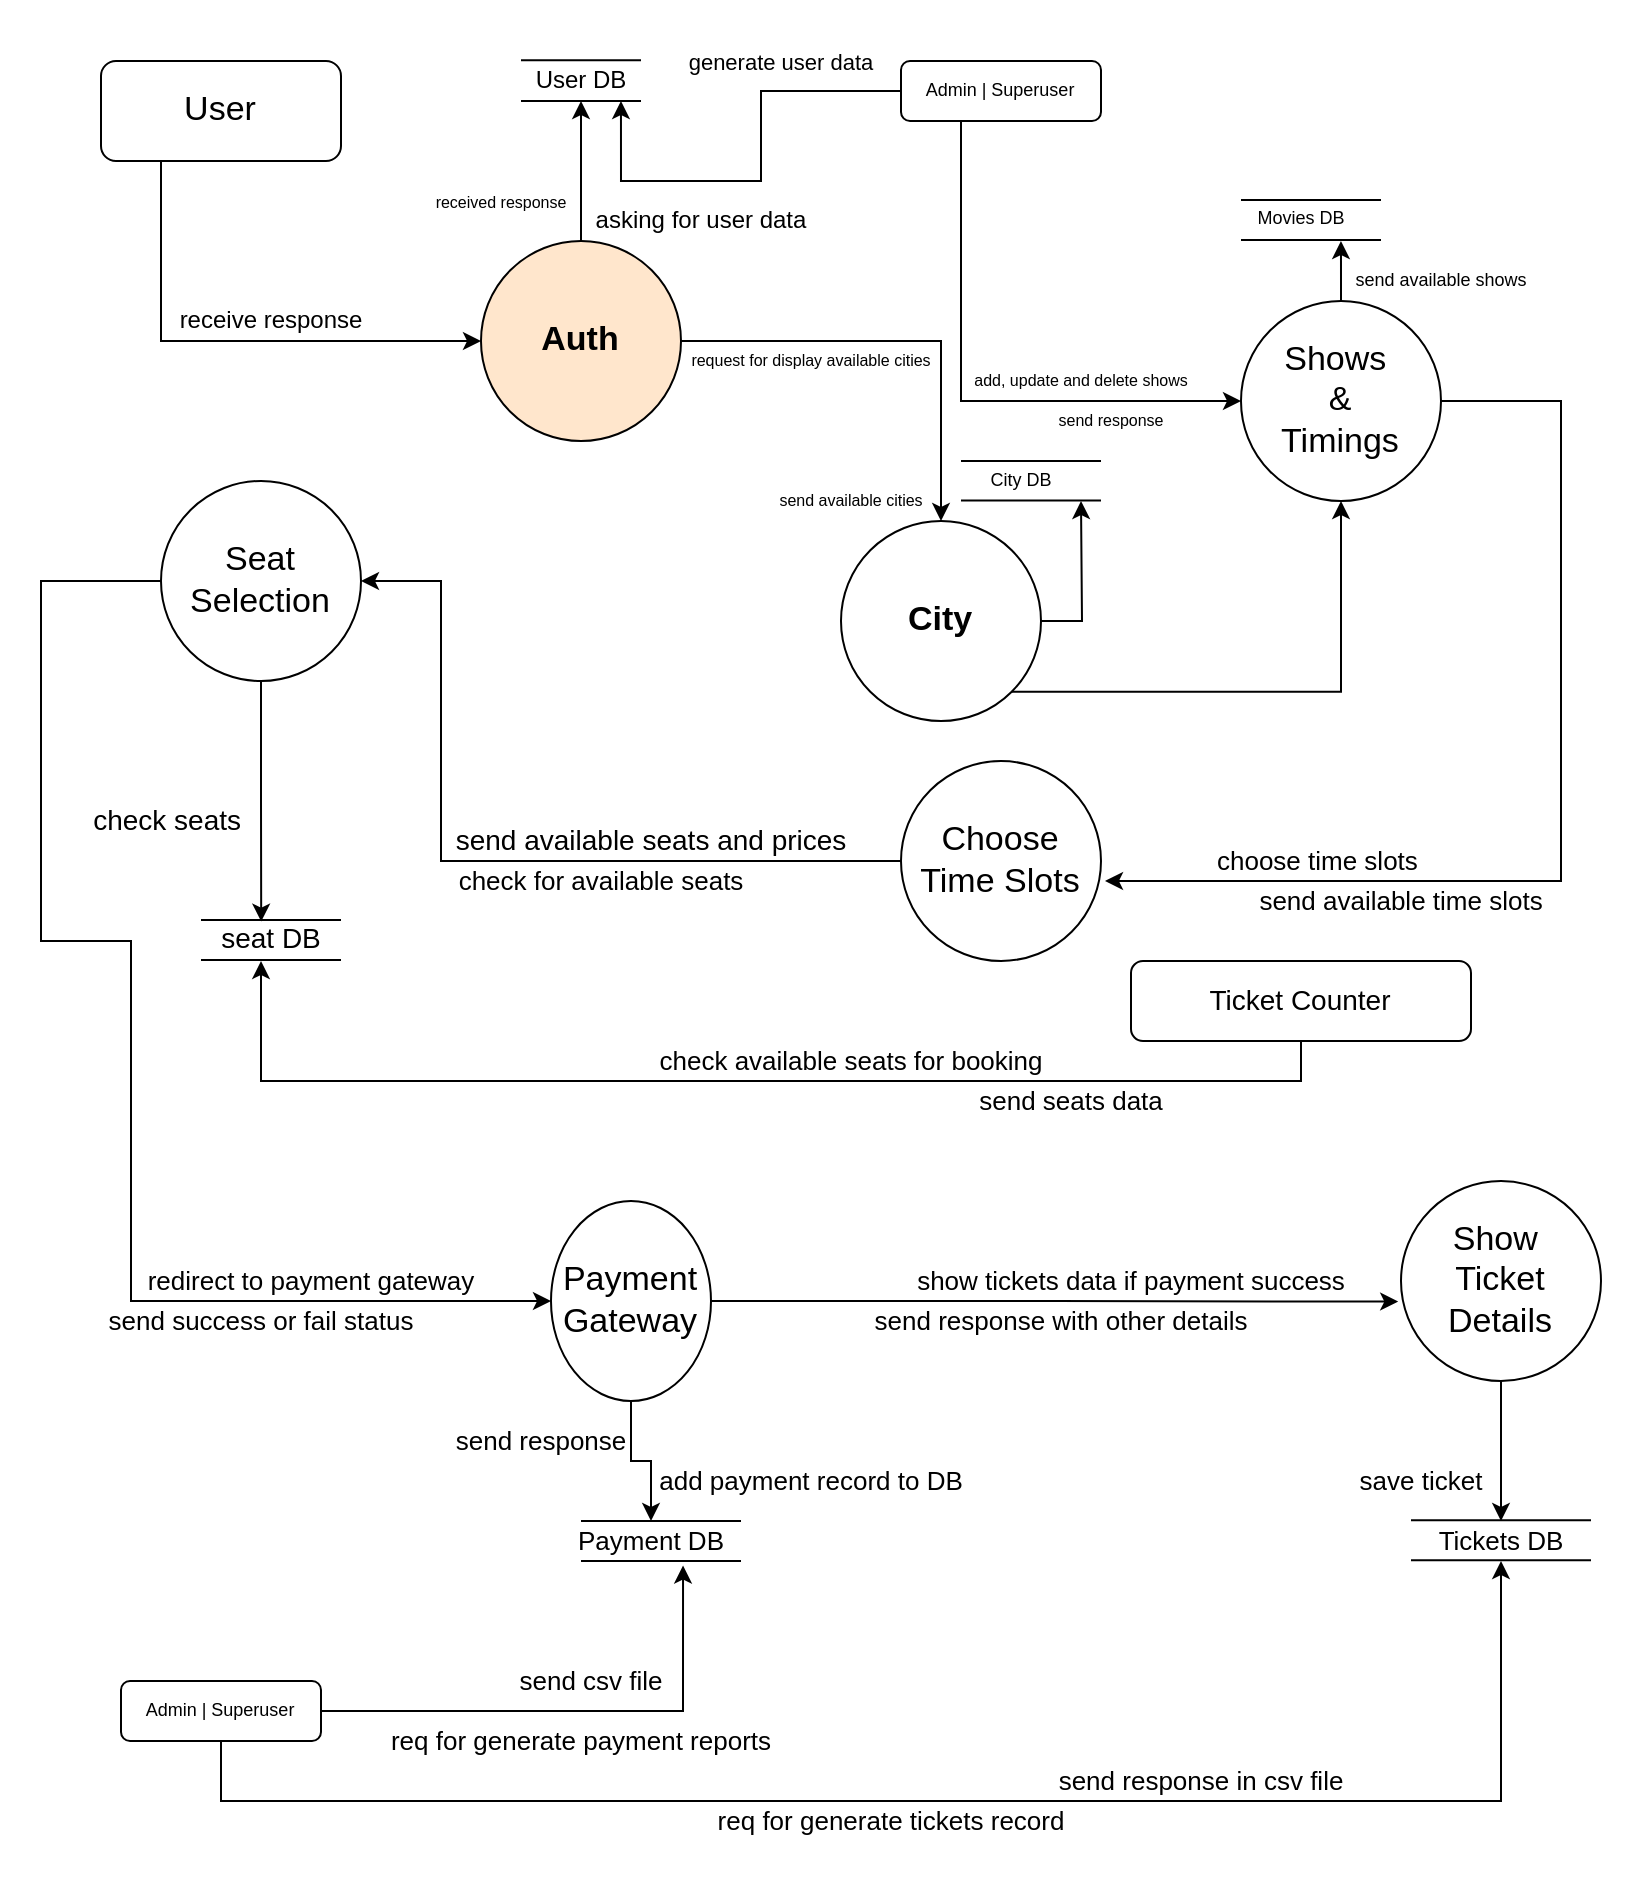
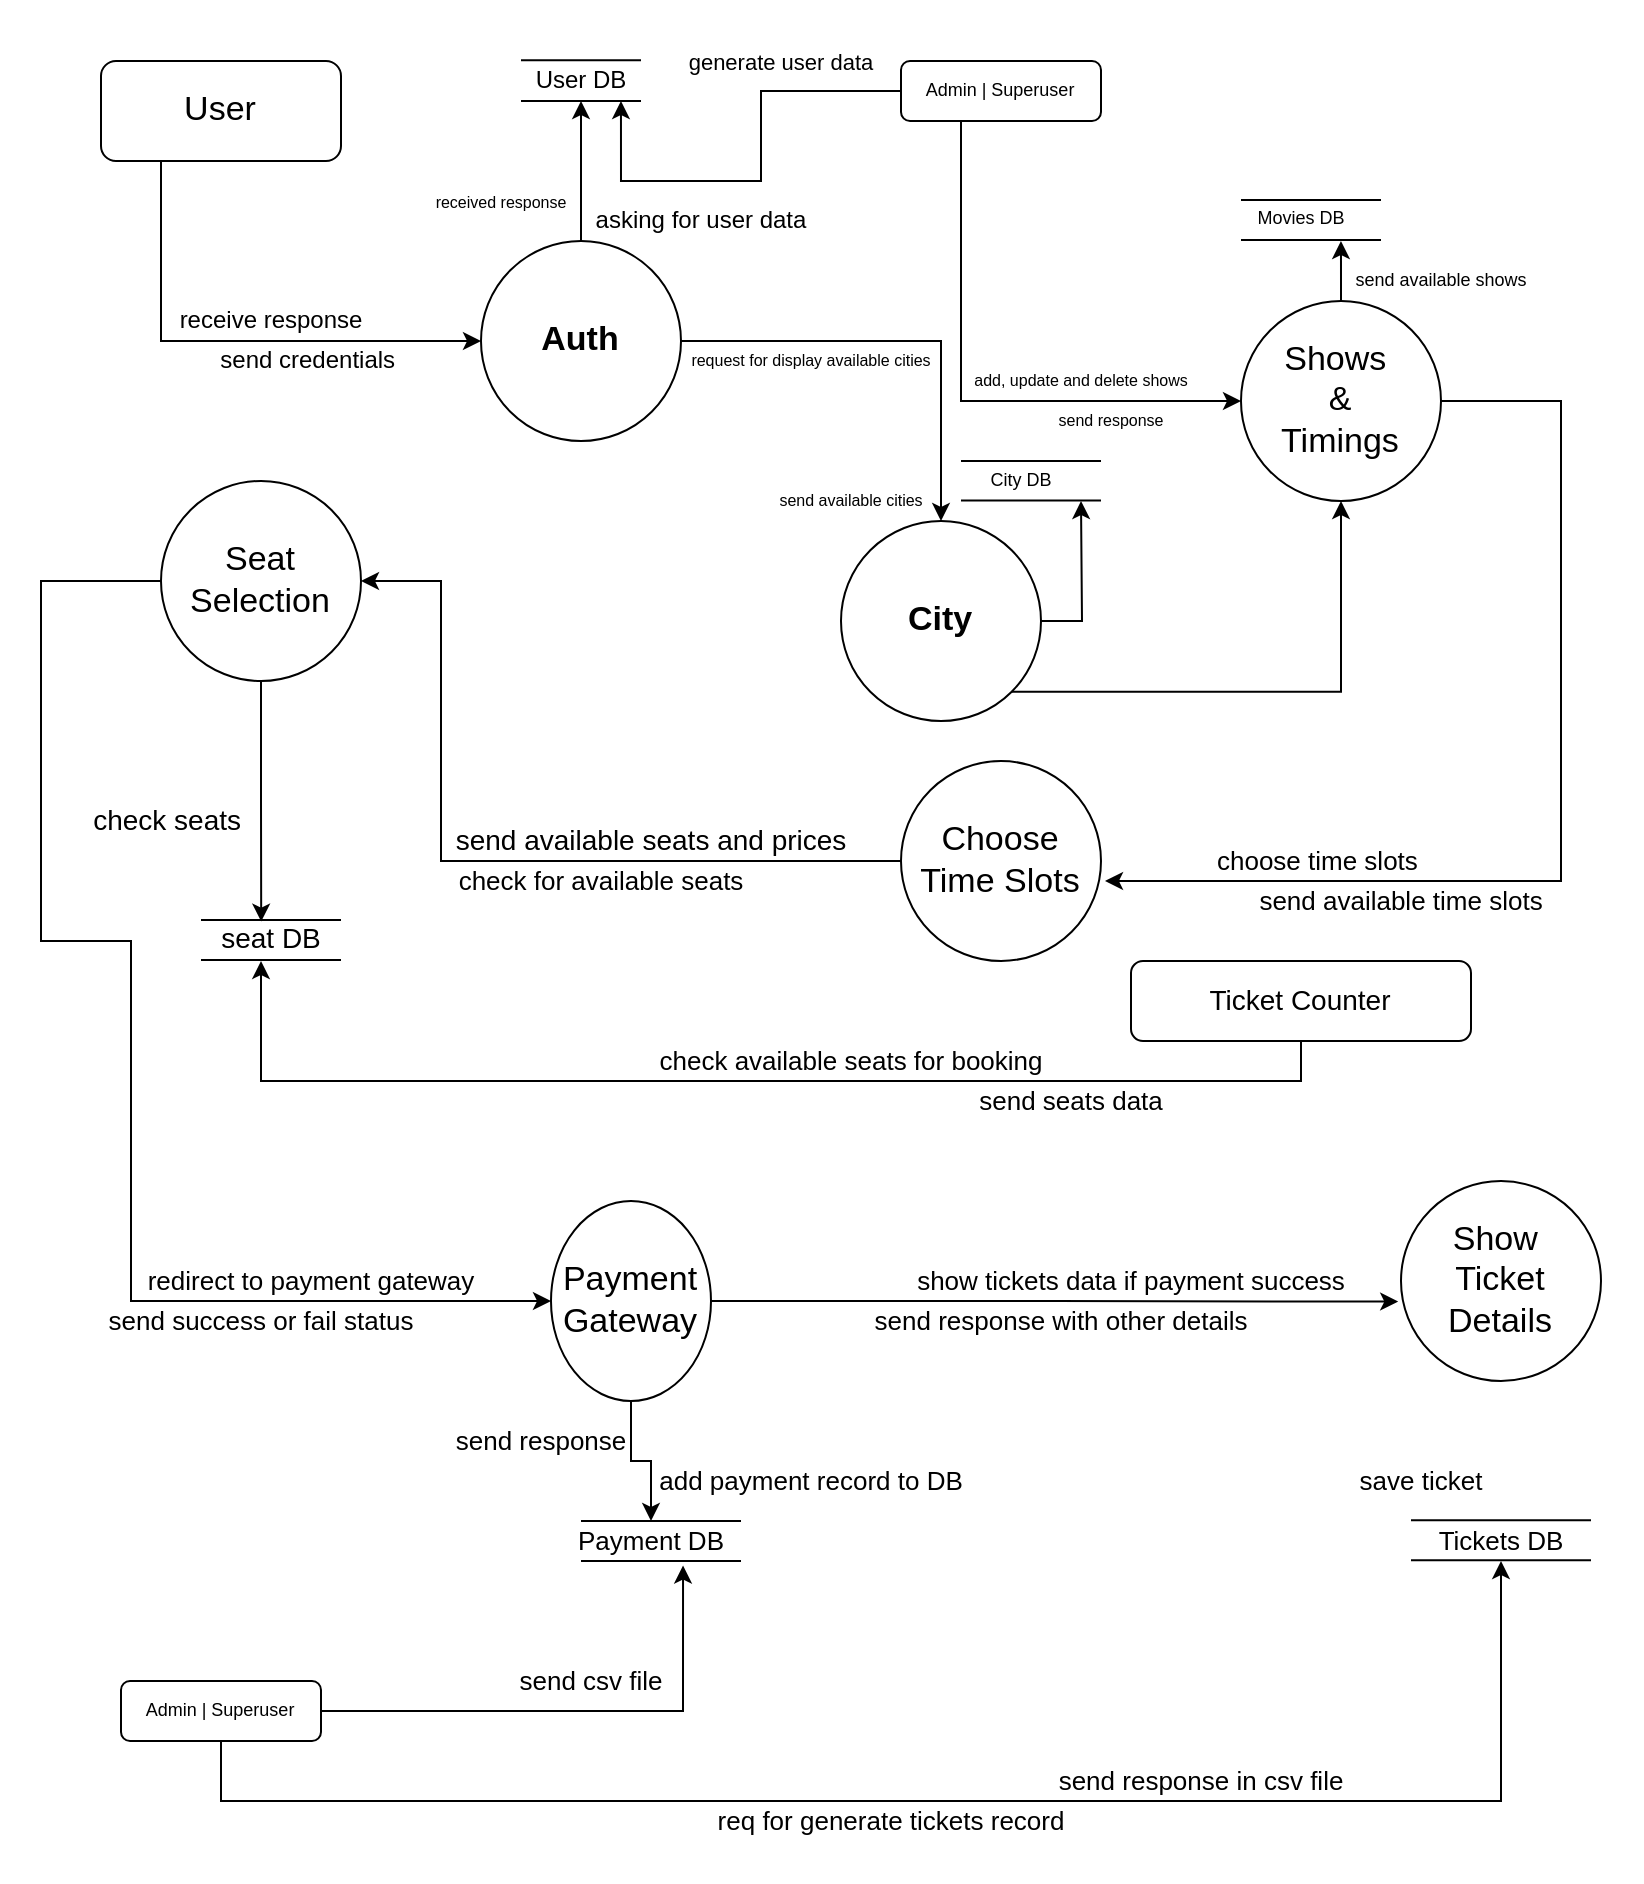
node "Auth": fillcolor #ffe6cc -> #ffffff
node "send credentials": added
edge "Show Ticket Details" -> "Tickets DB": removed
node "req for generate payment reports": removed
